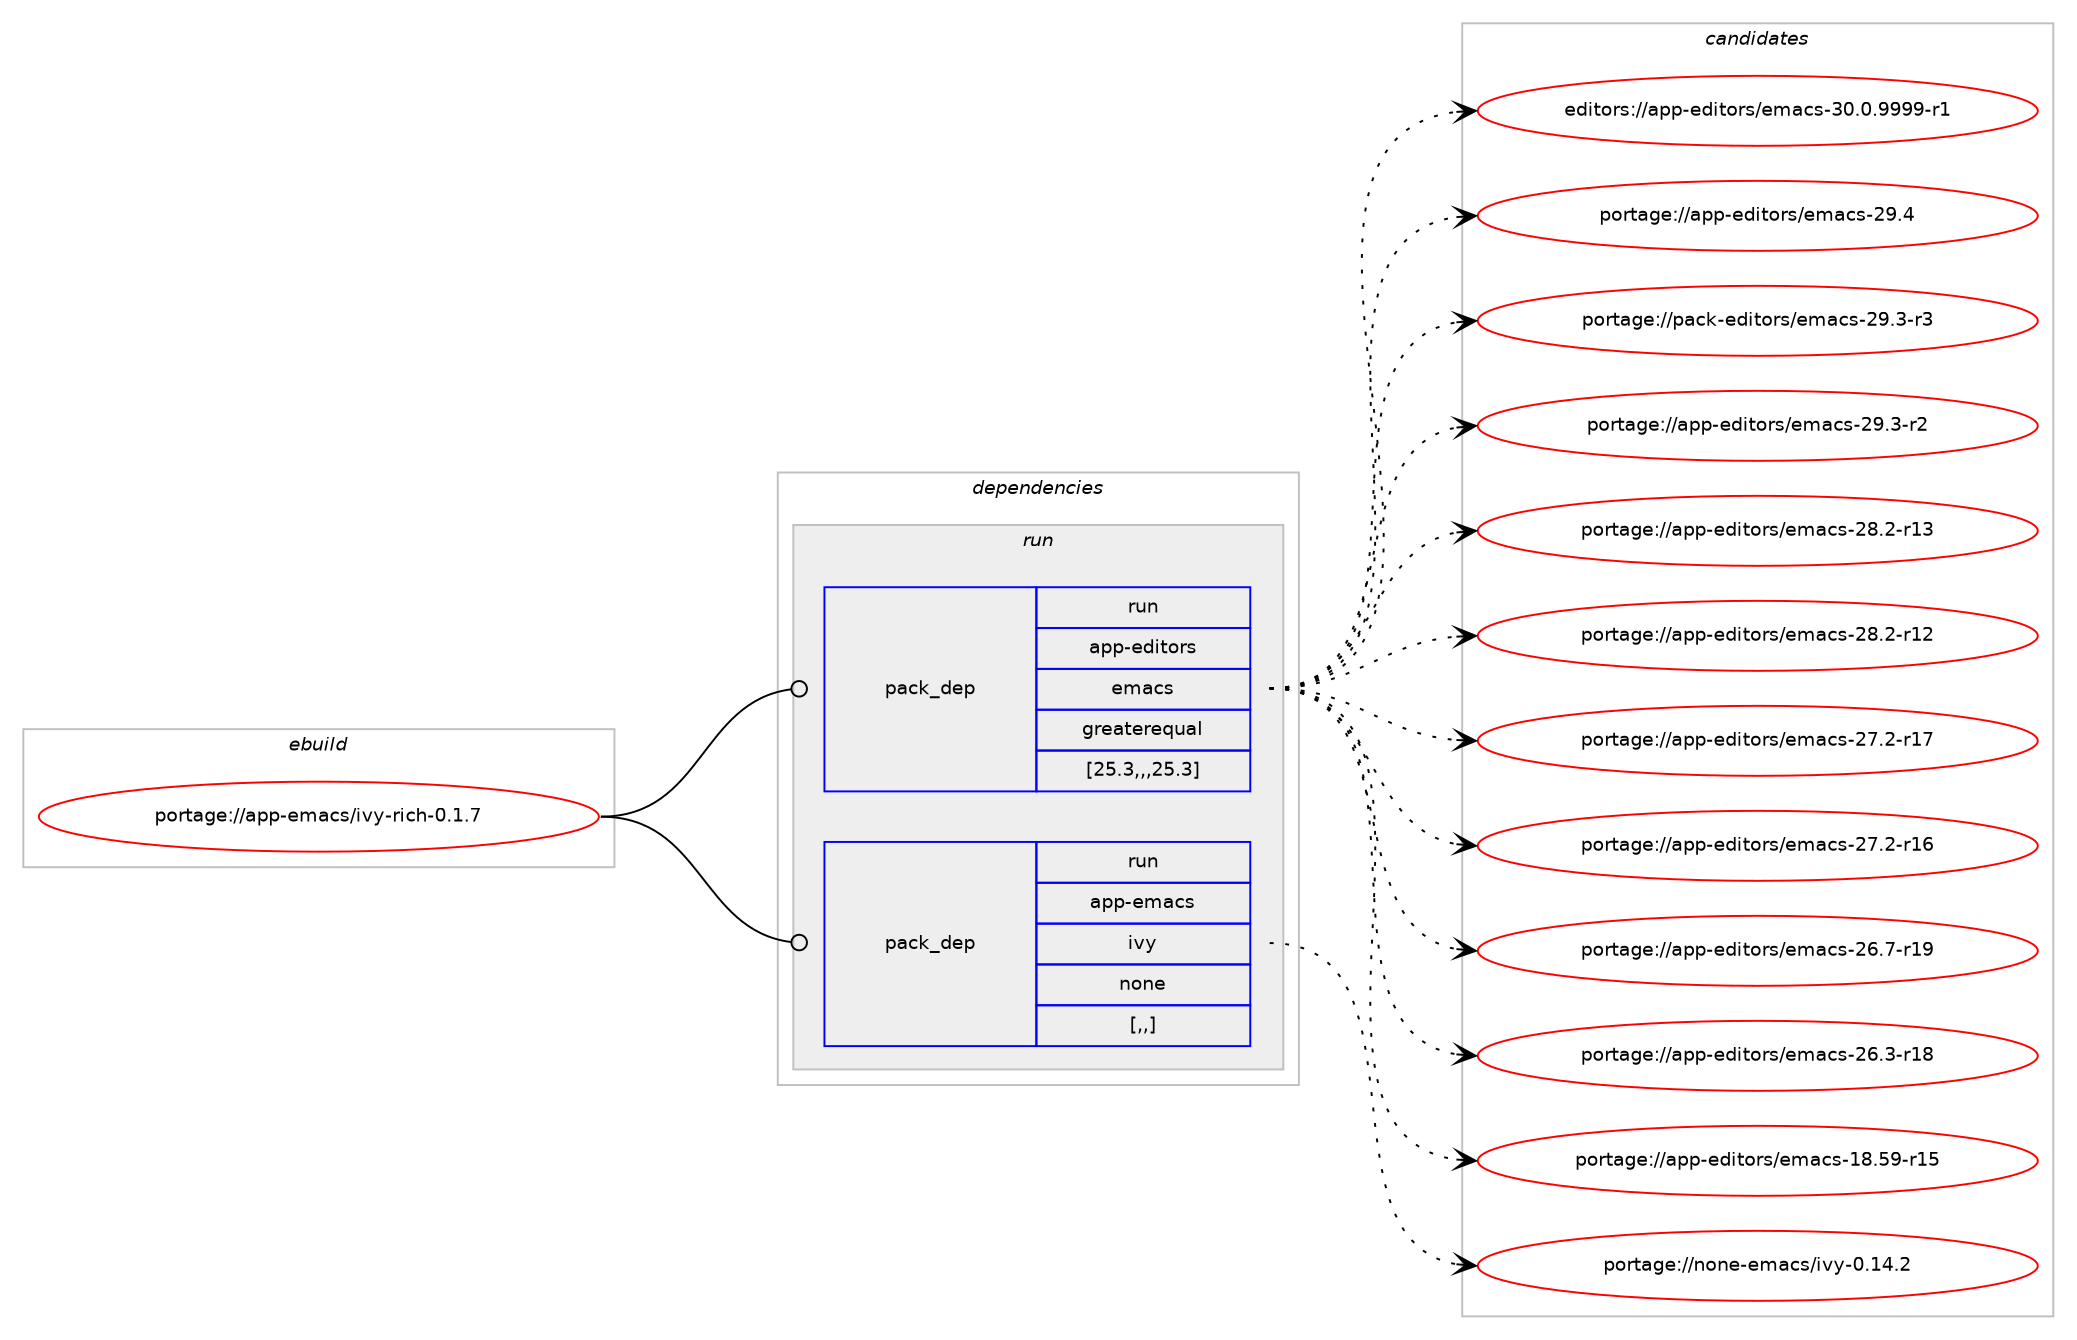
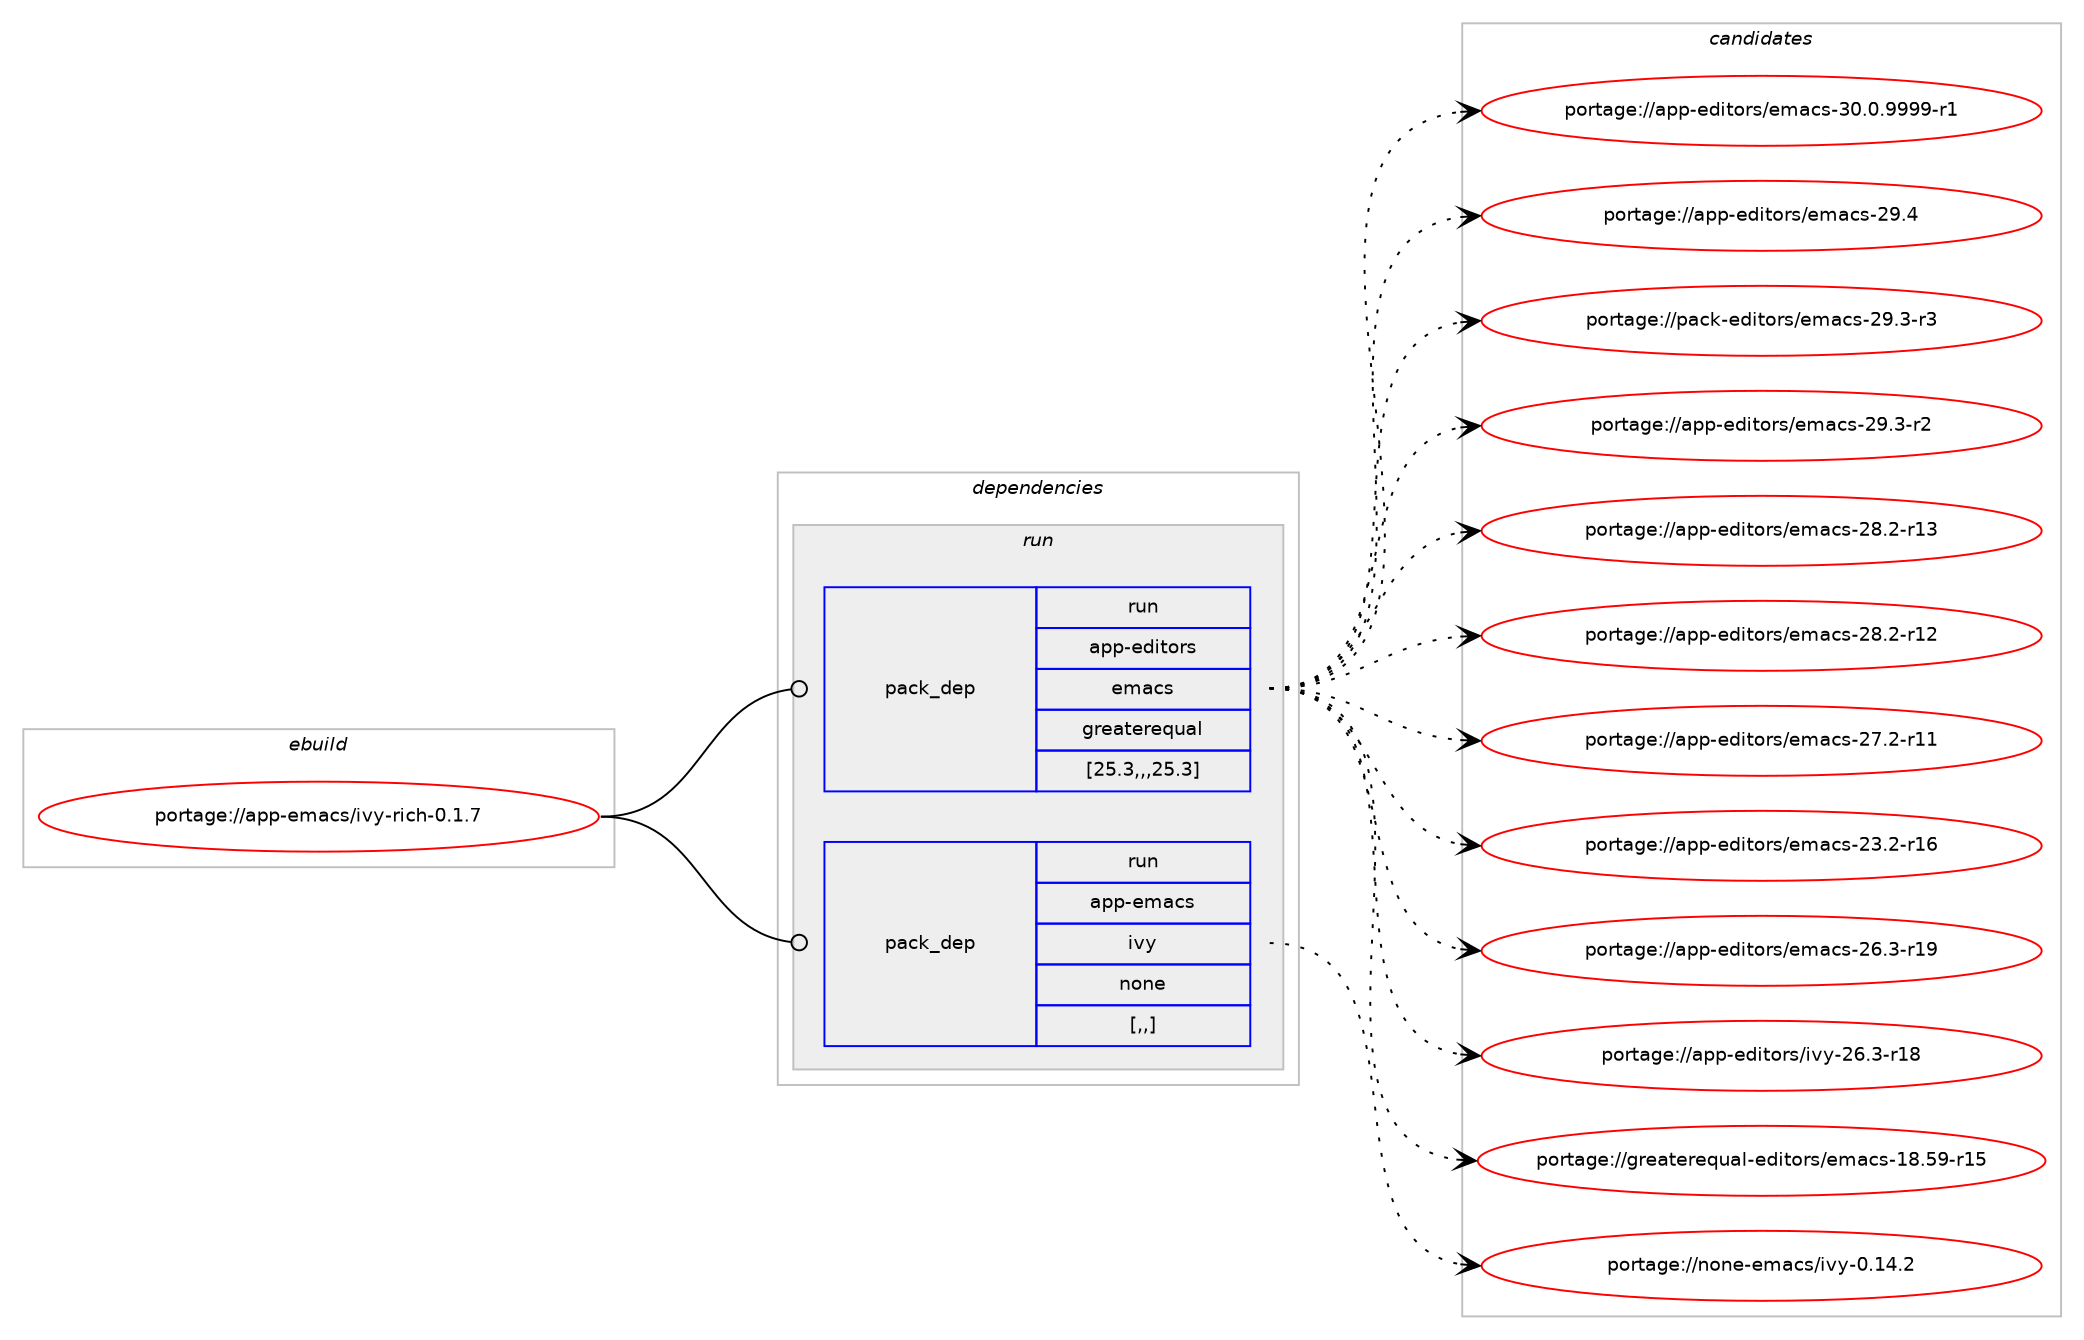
node "editors://app-editors/emacs-30.0.9999-r1": label "editors://app-editors/emacs-30.0.9999-r1" -> "portage://app-editors/emacs-30.0.9999-r1"
node "portage://app-editors/emacs-27.2-r17": label "portage://app-editors/emacs-27.2-r17" -> "portage://app-editors/emacs-27.2-r11"
node "portage://app-editors/emacs-27.2-r16": label "portage://app-editors/emacs-27.2-r16" -> "portage://app-editors/emacs-23.2-r16"
node "portage://app-editors/emacs-26.7-r19": label "portage://app-editors/emacs-26.7-r19" -> "portage://app-editors/emacs-26.3-r19"
node "portage://app-editors/emacs-26.3-r18": label "portage://app-editors/emacs-26.3-r18" -> "portage://app-editors/ivy-26.3-r18"
node "portage://app-editors/emacs-18.59-r15": label "portage://app-editors/emacs-18.59-r15" -> "portage://greaterequal-editors/emacs-18.59-r15"
